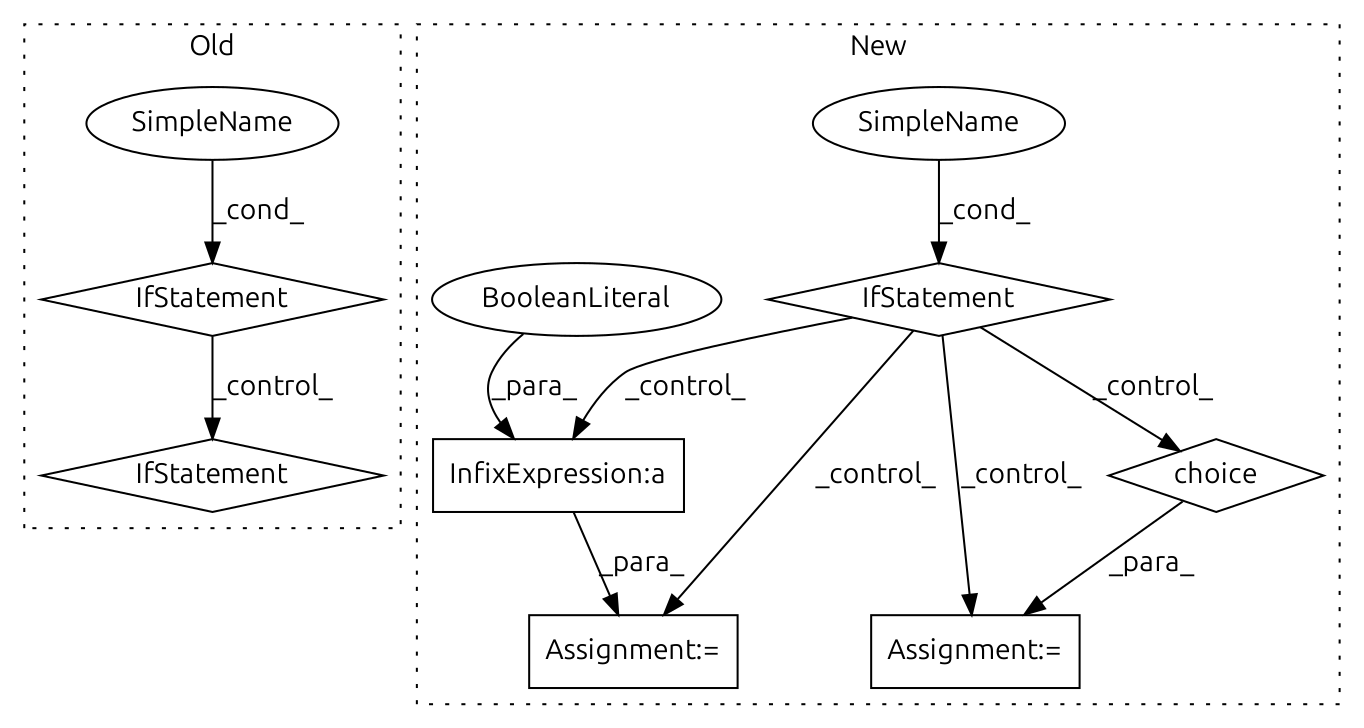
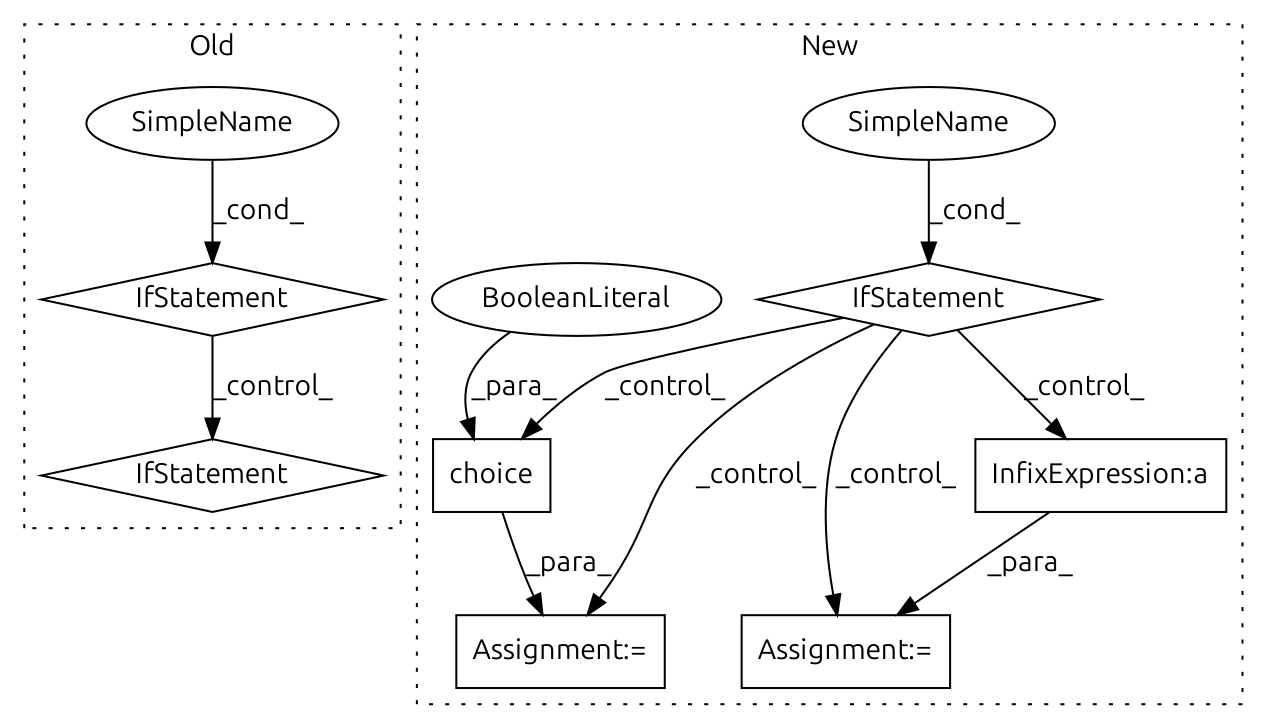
edge "BooleanLiteral" -> "InfixExpression:a": now "BooleanLiteral" -> "choice"
node "choice": shape diamond -> box
